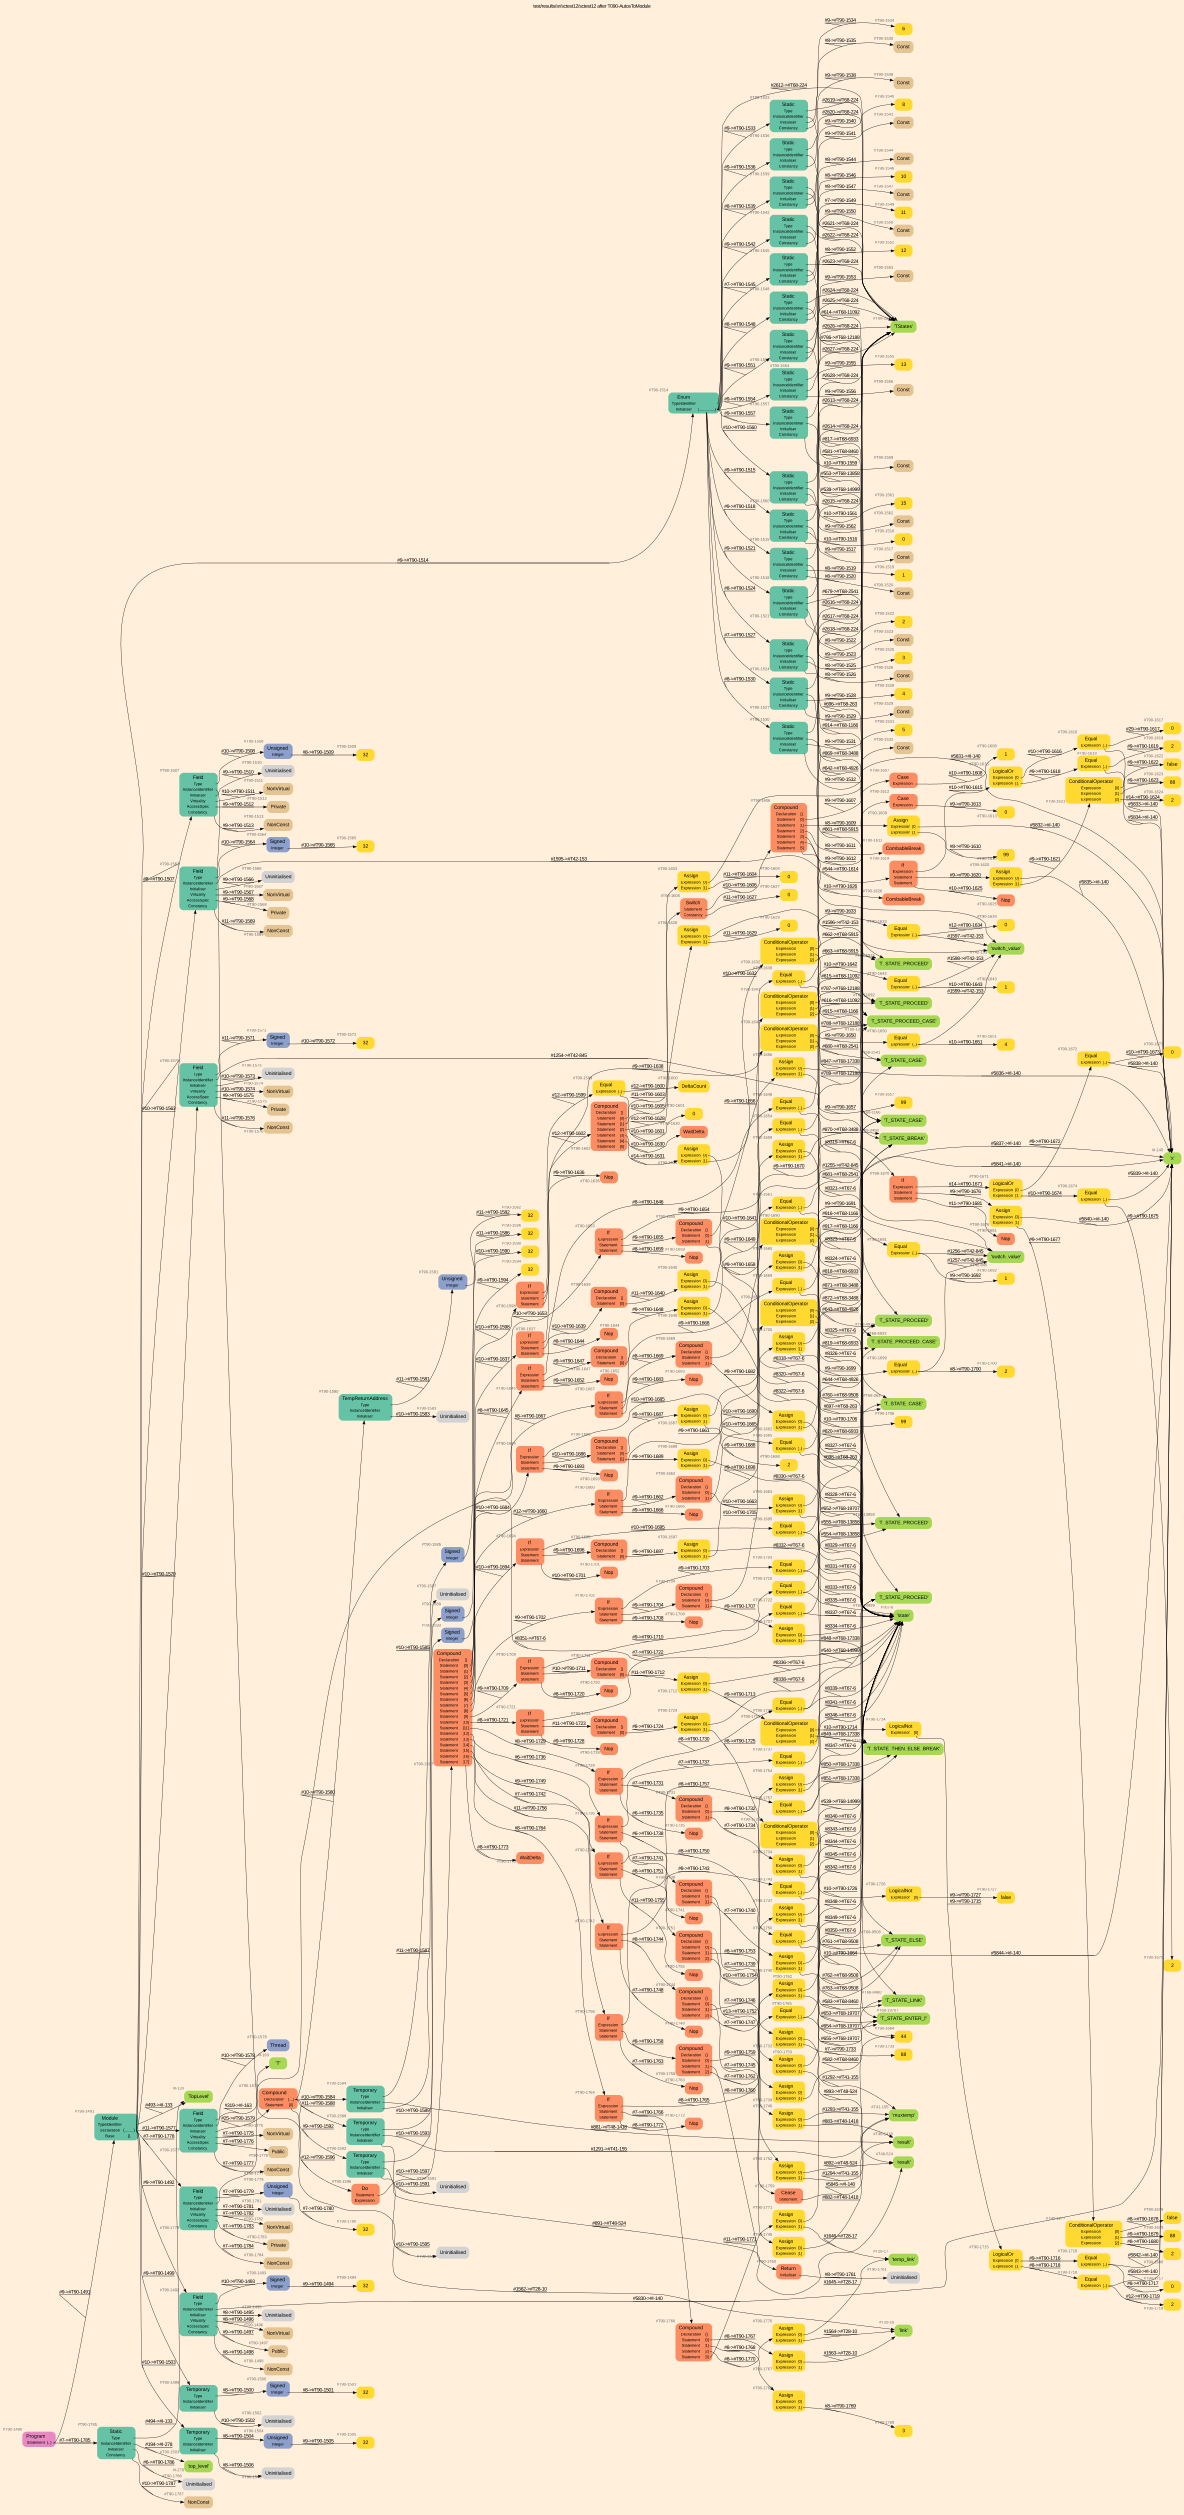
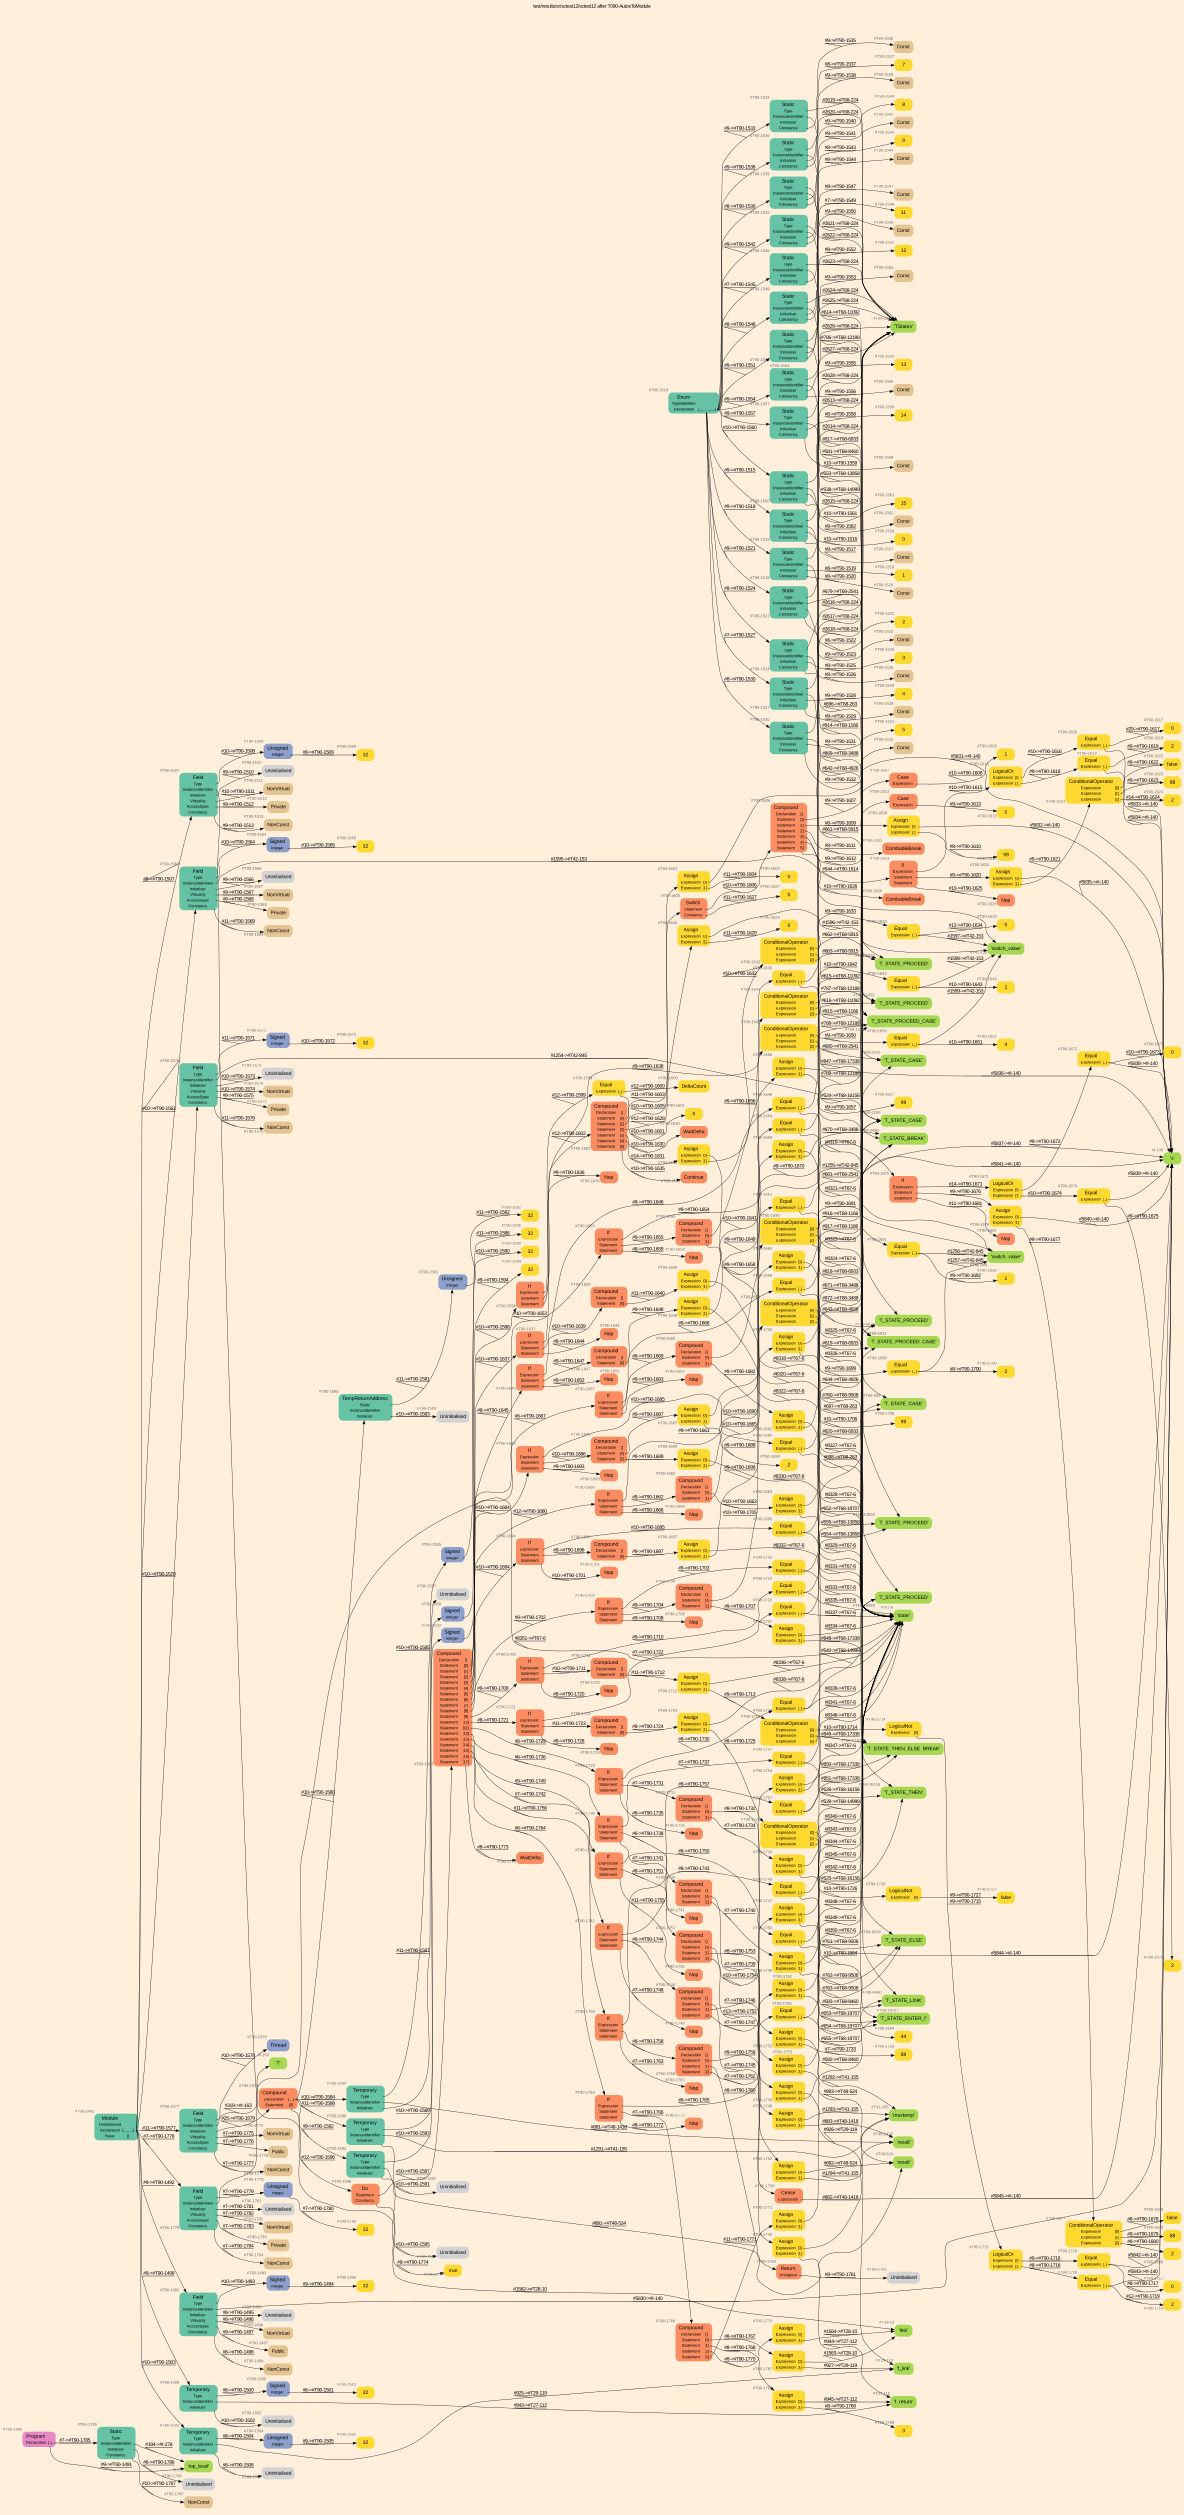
node "6": removed
node "7": added
edge "Enum" -> "'TStates'": removed, label "#2612->#T68-224"
node "9": added
node "10": removed
node "Enum": text "Initialiser" -> "Declaration"
node "14": added
edge "Module" -> "Enum": removed, label "#9->#T90-1514"
node "Continue": added
node "TempReturnAddress": text "Type" -> "Static"
node "'T_STATE_THEN'": added
node "'TopLevel'": removed
edge "Cease" -> "44": now "Cease" -> "'x'"
node "Module": text "TypeIdentifier" -> "Uninitialised"
node "Cease": text "Statement" -> "Expression"
node "Do": text "Expression" -> "Constancy"
node "'temp_link'": removed
node "true": added
node "Return": text "Initialiser" -> "Unsigned"
edge "Program" -> "Module": now "Program" -> "'top_level'"
node "'f_link'": added
node "'f_return'": added
node "Program": text "Statement" -> "Declaration"
